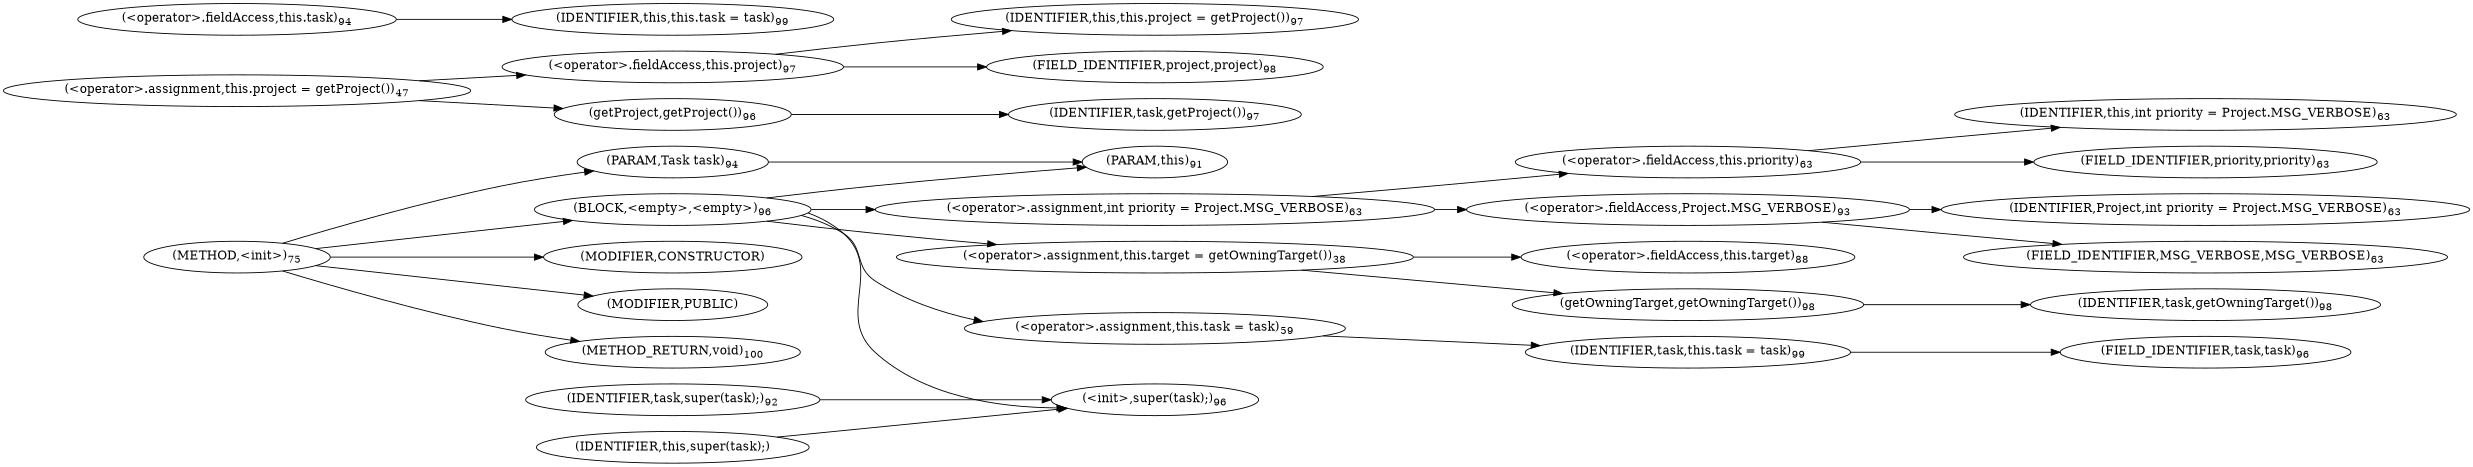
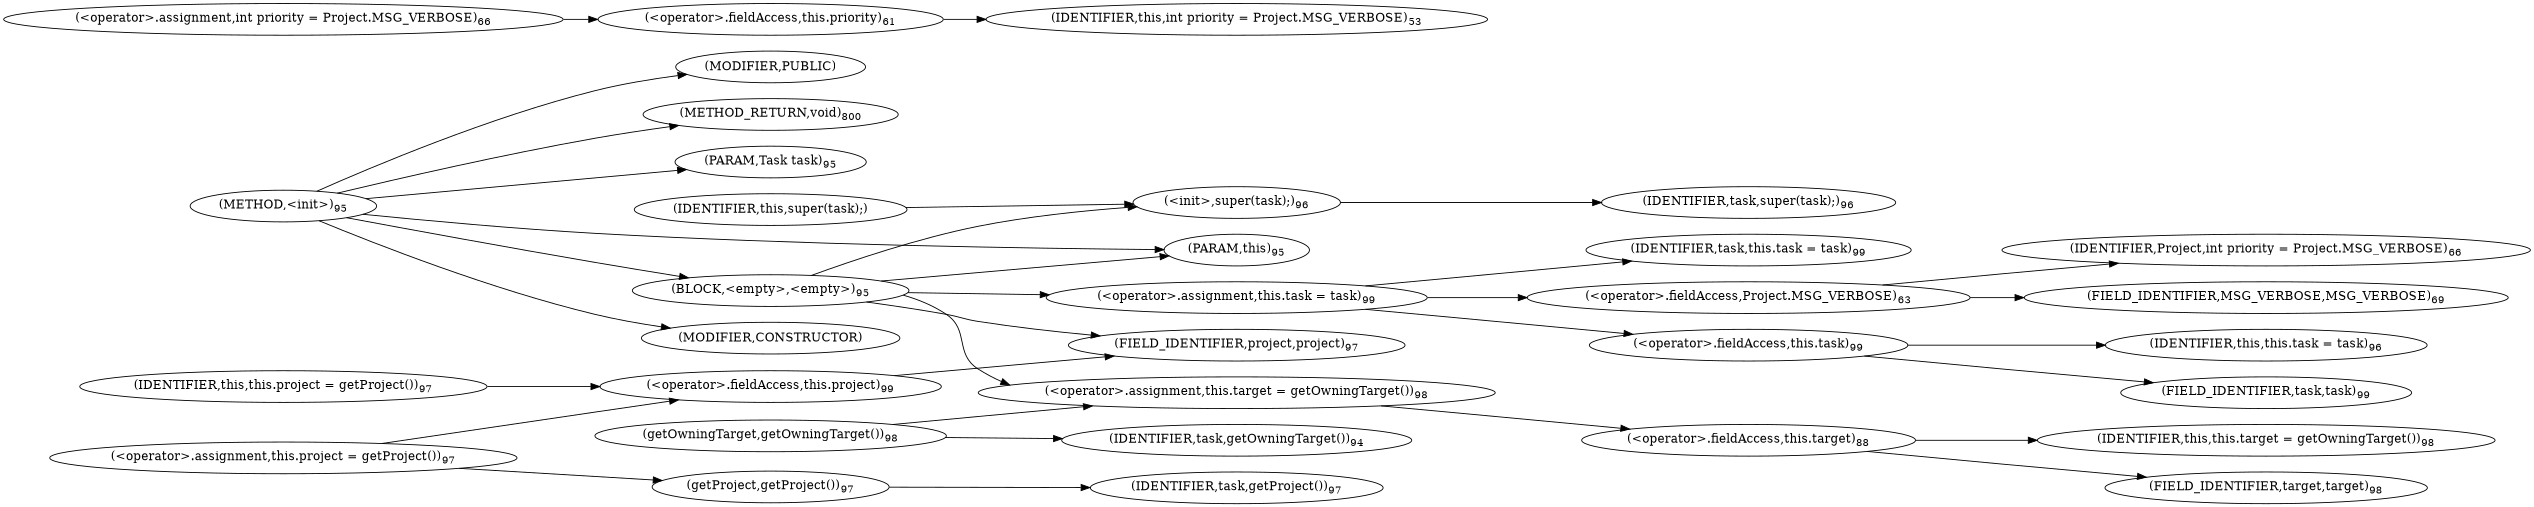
node "(<operator>.fieldAccess,this.task)": text "94" -> "99"
node "(IDENTIFIER,this,this.task = task)": text "99" -> "96"
edge "(<operator>.fieldAccess,this.project)" -> "(IDENTIFIER,this,this.project = getProject())": reversed
node "(<operator>.fieldAccess,this.project)": text "97" -> "99"
node "(FIELD_IDENTIFIER,project,project)": text "98" -> "97"
node "(<operator>.assignment,this.project = getProject())": text "47" -> "97"
node "(getProject,getProject())": text "96" -> "97"
node "(IDENTIFIER,this,int priority = Project.MSG_VERBOSE)": text "63" -> "53"
node "(PARAM,Task task)": text "94" -> "95"
node "(PARAM,this)": text "91" -> "95"
node "(<operator>.fieldAccess,this.priority)": text "63" -> "61"
edge "(PARAM,Task task)" -> "(PARAM,this)": now "(METHOD,<init>)" -> "(PARAM,this)"
node "(FIELD_IDENTIFIER,priority,priority)": removed
node "(BLOCK,<empty>,<empty>)": text "96" -> "95"
node "(<operator>.assignment,int priority = Project.MSG_VERBOSE)": text "63" -> "66"
node "(<operator>.fieldAccess,Project.MSG_VERBOSE)": text "93" -> "63"
node "(IDENTIFIER,Project,int priority = Project.MSG_VERBOSE)": text "63" -> "66"
edge "(BLOCK,<empty>,<empty>)" -> "(<operator>.assignment,int priority = Project.MSG_VERBOSE)": now "(BLOCK,<empty>,<empty>)" -> "(FIELD_IDENTIFIER,project,project)"
edge "(<operator>.assignment,int priority = Project.MSG_VERBOSE)" -> "(<operator>.fieldAccess,Project.MSG_VERBOSE)": now "(<operator>.assignment,this.task = task)" -> "(<operator>.fieldAccess,Project.MSG_VERBOSE)"
node "(METHOD,<init>)": text "75" -> "95"
node "(<operator>.assignment,this.target = getOwningTarget())": text "38" -> "98"
node "(FIELD_IDENTIFIER,MSG_VERBOSE,MSG_VERBOSE)": text "63" -> "69"
edge "(<operator>.assignment,this.target = getOwningTarget())" -> "(getOwningTarget,getOwningTarget())": reversed
node "(IDENTIFIER,task,getOwningTarget())": text "98" -> "94"
edge "(<operator>.assignment,this.task = task)" -> "(<operator>.fieldAccess,this.task)": added
node "(<operator>.assignment,this.task = task)": text "59" -> "99"
node "(METHOD_RETURN,void)": text "100" -> "800"
node "(FIELD_IDENTIFIER,task,task)": text "96" -> "99"
edge "(IDENTIFIER,task,this.task = task)" -> "(FIELD_IDENTIFIER,task,task)": now "(<operator>.fieldAccess,this.task)" -> "(FIELD_IDENTIFIER,task,task)"
node "(IDENTIFIER,task,super(task);)": text "92" -> "96"
edge "(IDENTIFIER,task,super(task);)" -> "(<init>,super(task);)": reversed
node "(IDENTIFIER,this,this.target = getOwningTarget())": added
node "(FIELD_IDENTIFIER,target,target)": added
